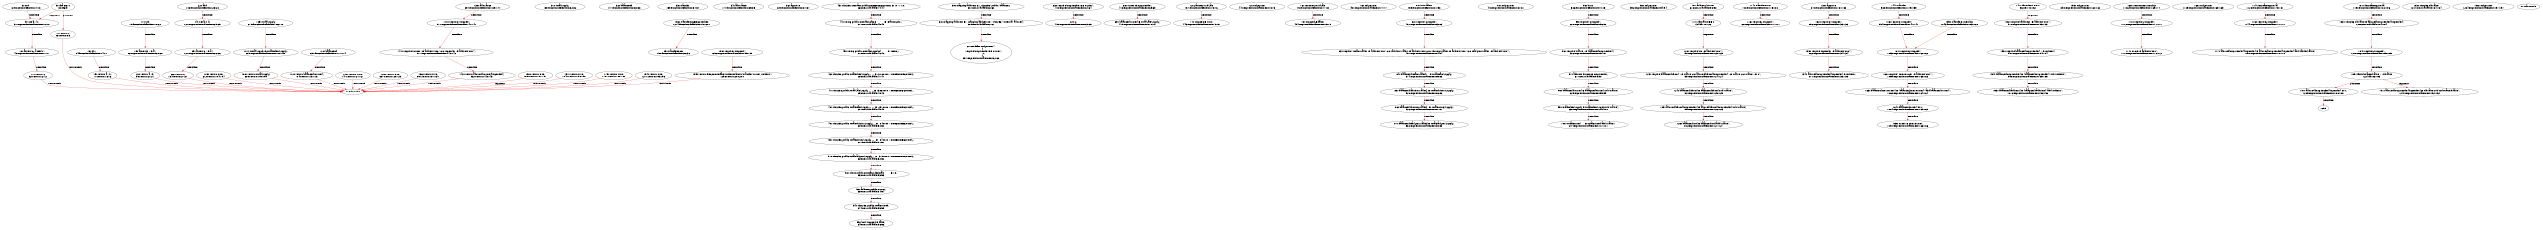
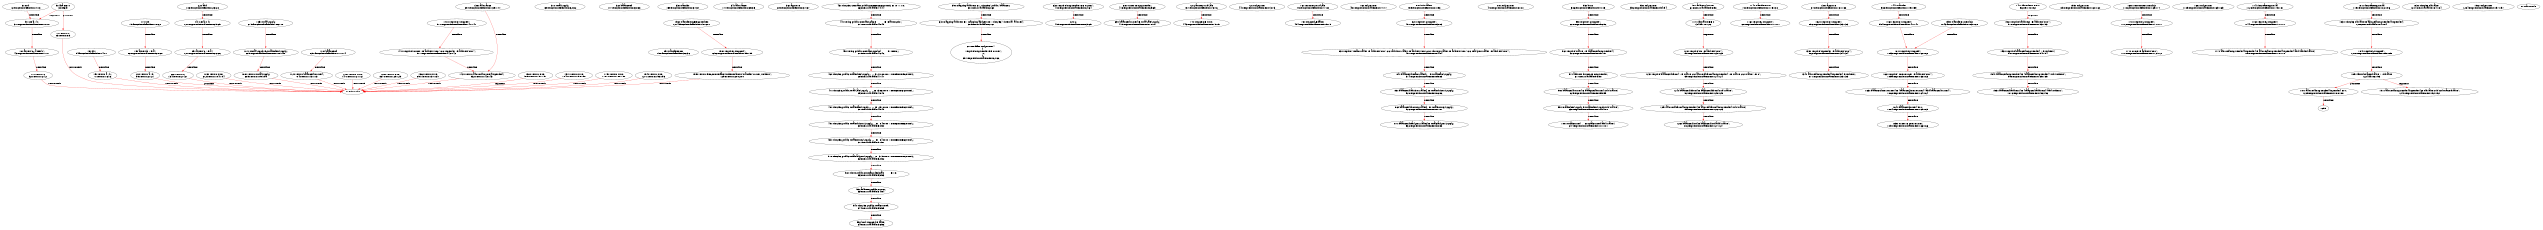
edge "138_ allowance 894-function_definition-139-144" -> "140_ require(!stopped); 911-expression_statement-141-141": now "138_ allowance 894-function_definition-139-144" -> "142_ return allowed[_owner][_spender]; 932-return-143-143"
edge "196_ transferAnyERC20Token 1274-function_definition-197-201" -> "35_ transferFrom 190-function_definition-36-36": now "196_ transferAnyERC20Token 1274-function_definition-197-201" -> "198_ require(!stopped); 1292-expression_statement-199-199"
edge "20_ return a - b; 99-return-21-21" -> "0_ exit_node": label "return_exit" -> "pos_next"
